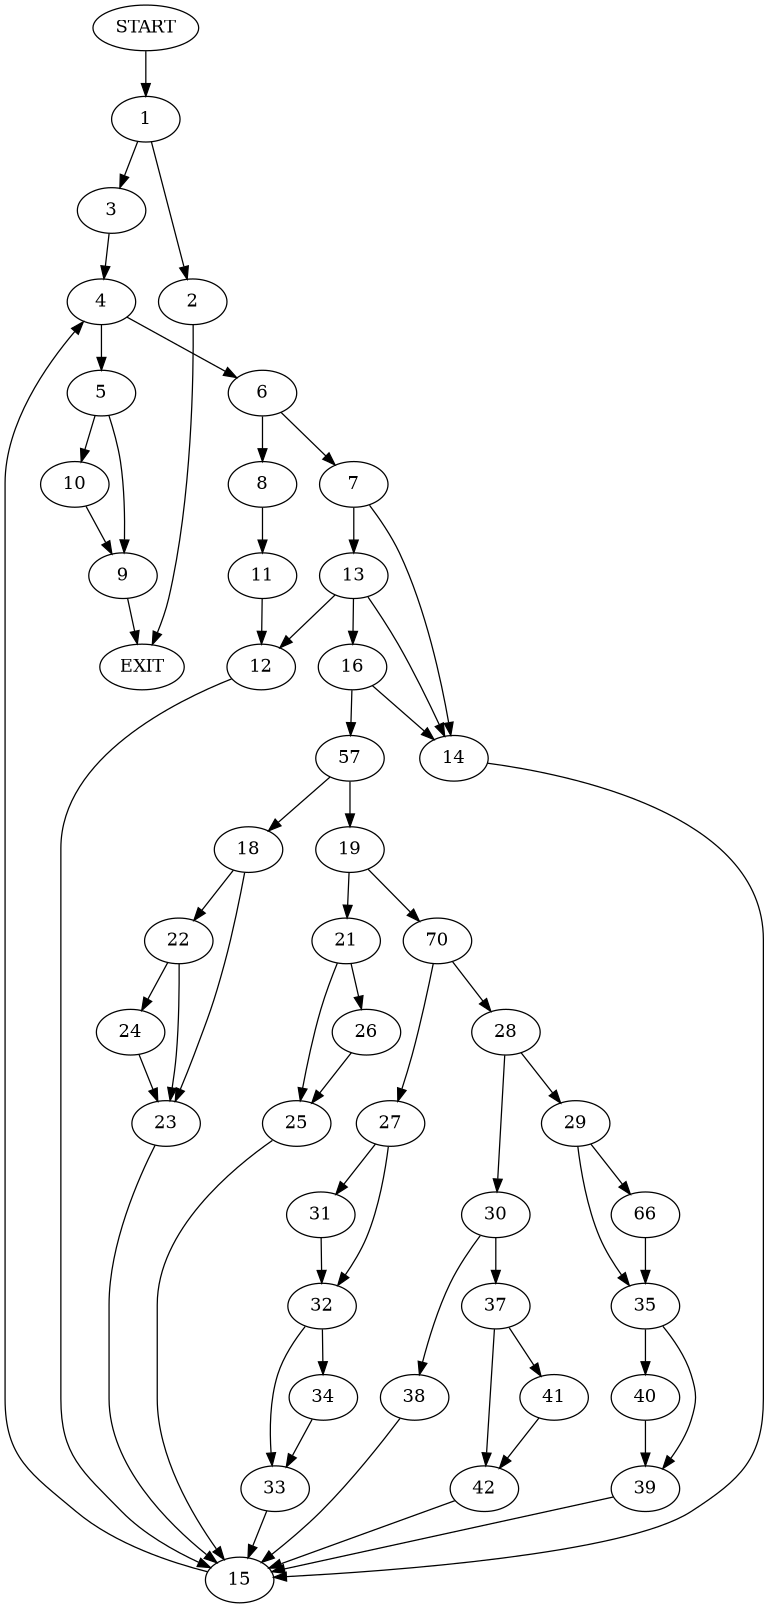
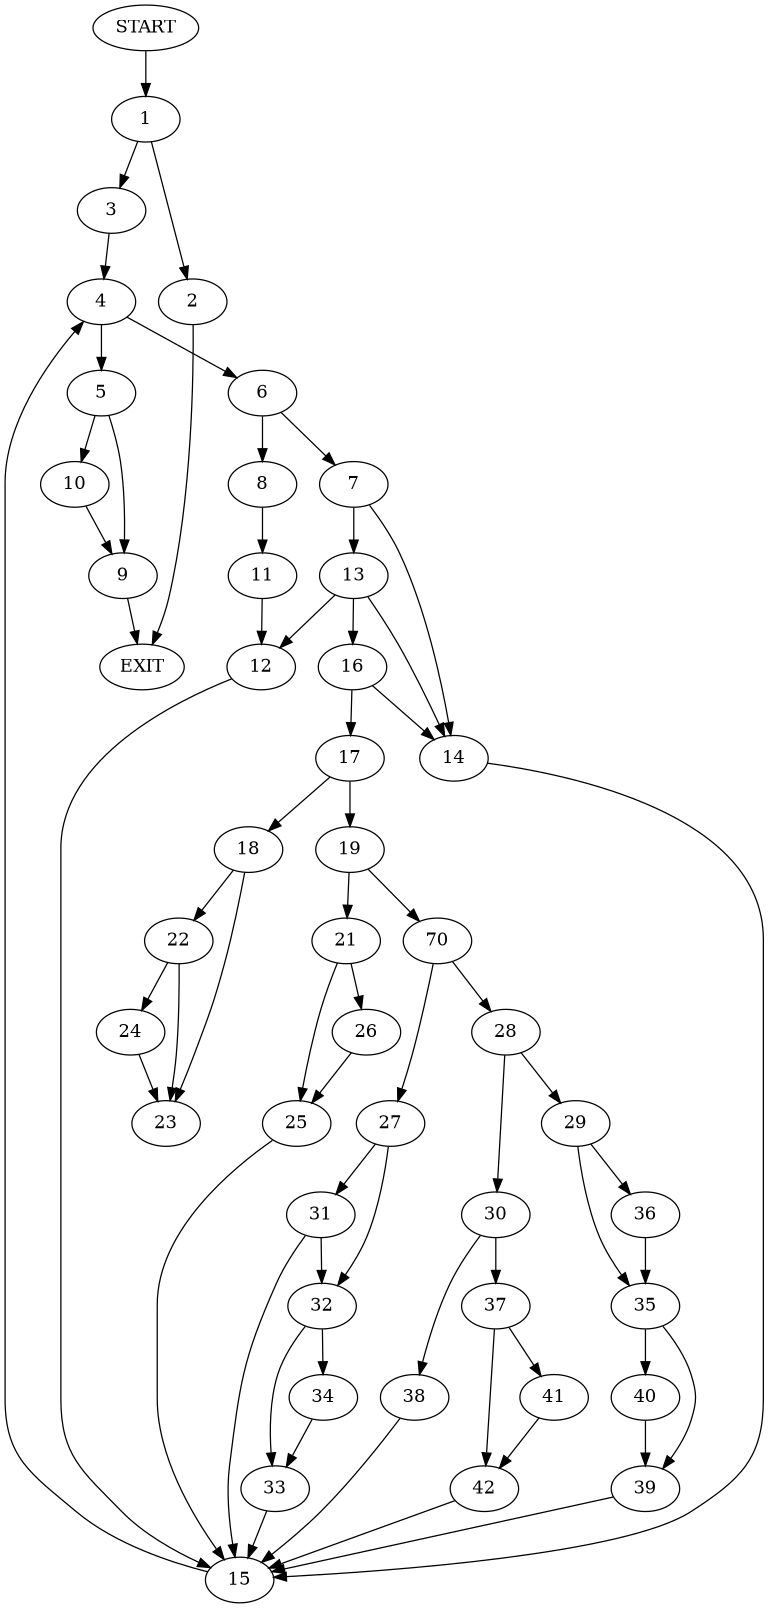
node "57": label "57" -> "17"
node "66": label "66" -> "36"
edge "23" -> "15": now "31" -> "15"
